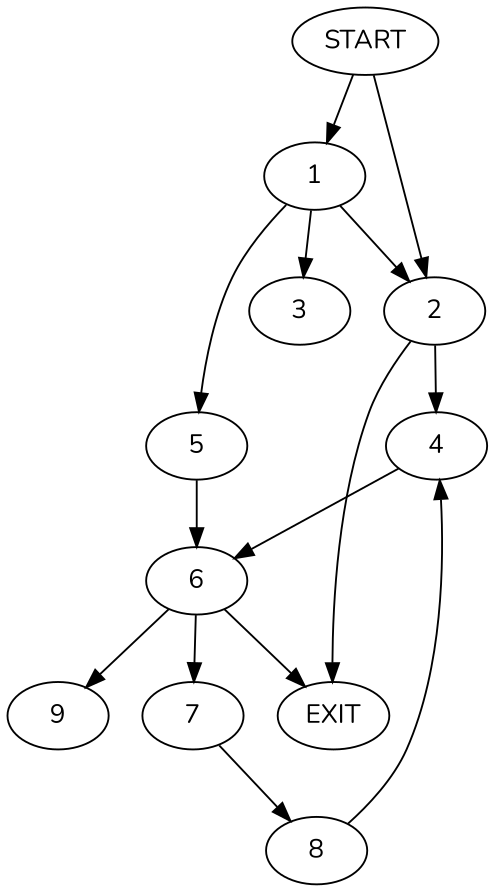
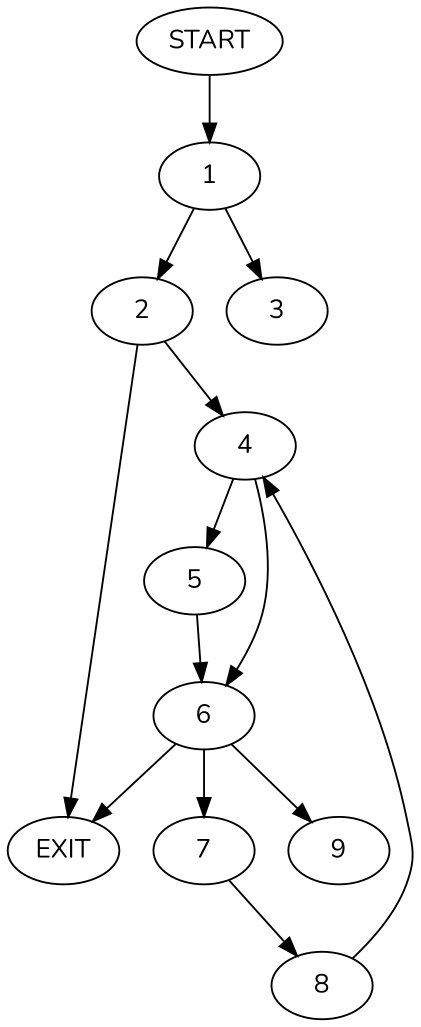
edge "START" -> "2": removed
edge "1" -> "5": now "4" -> "5"
